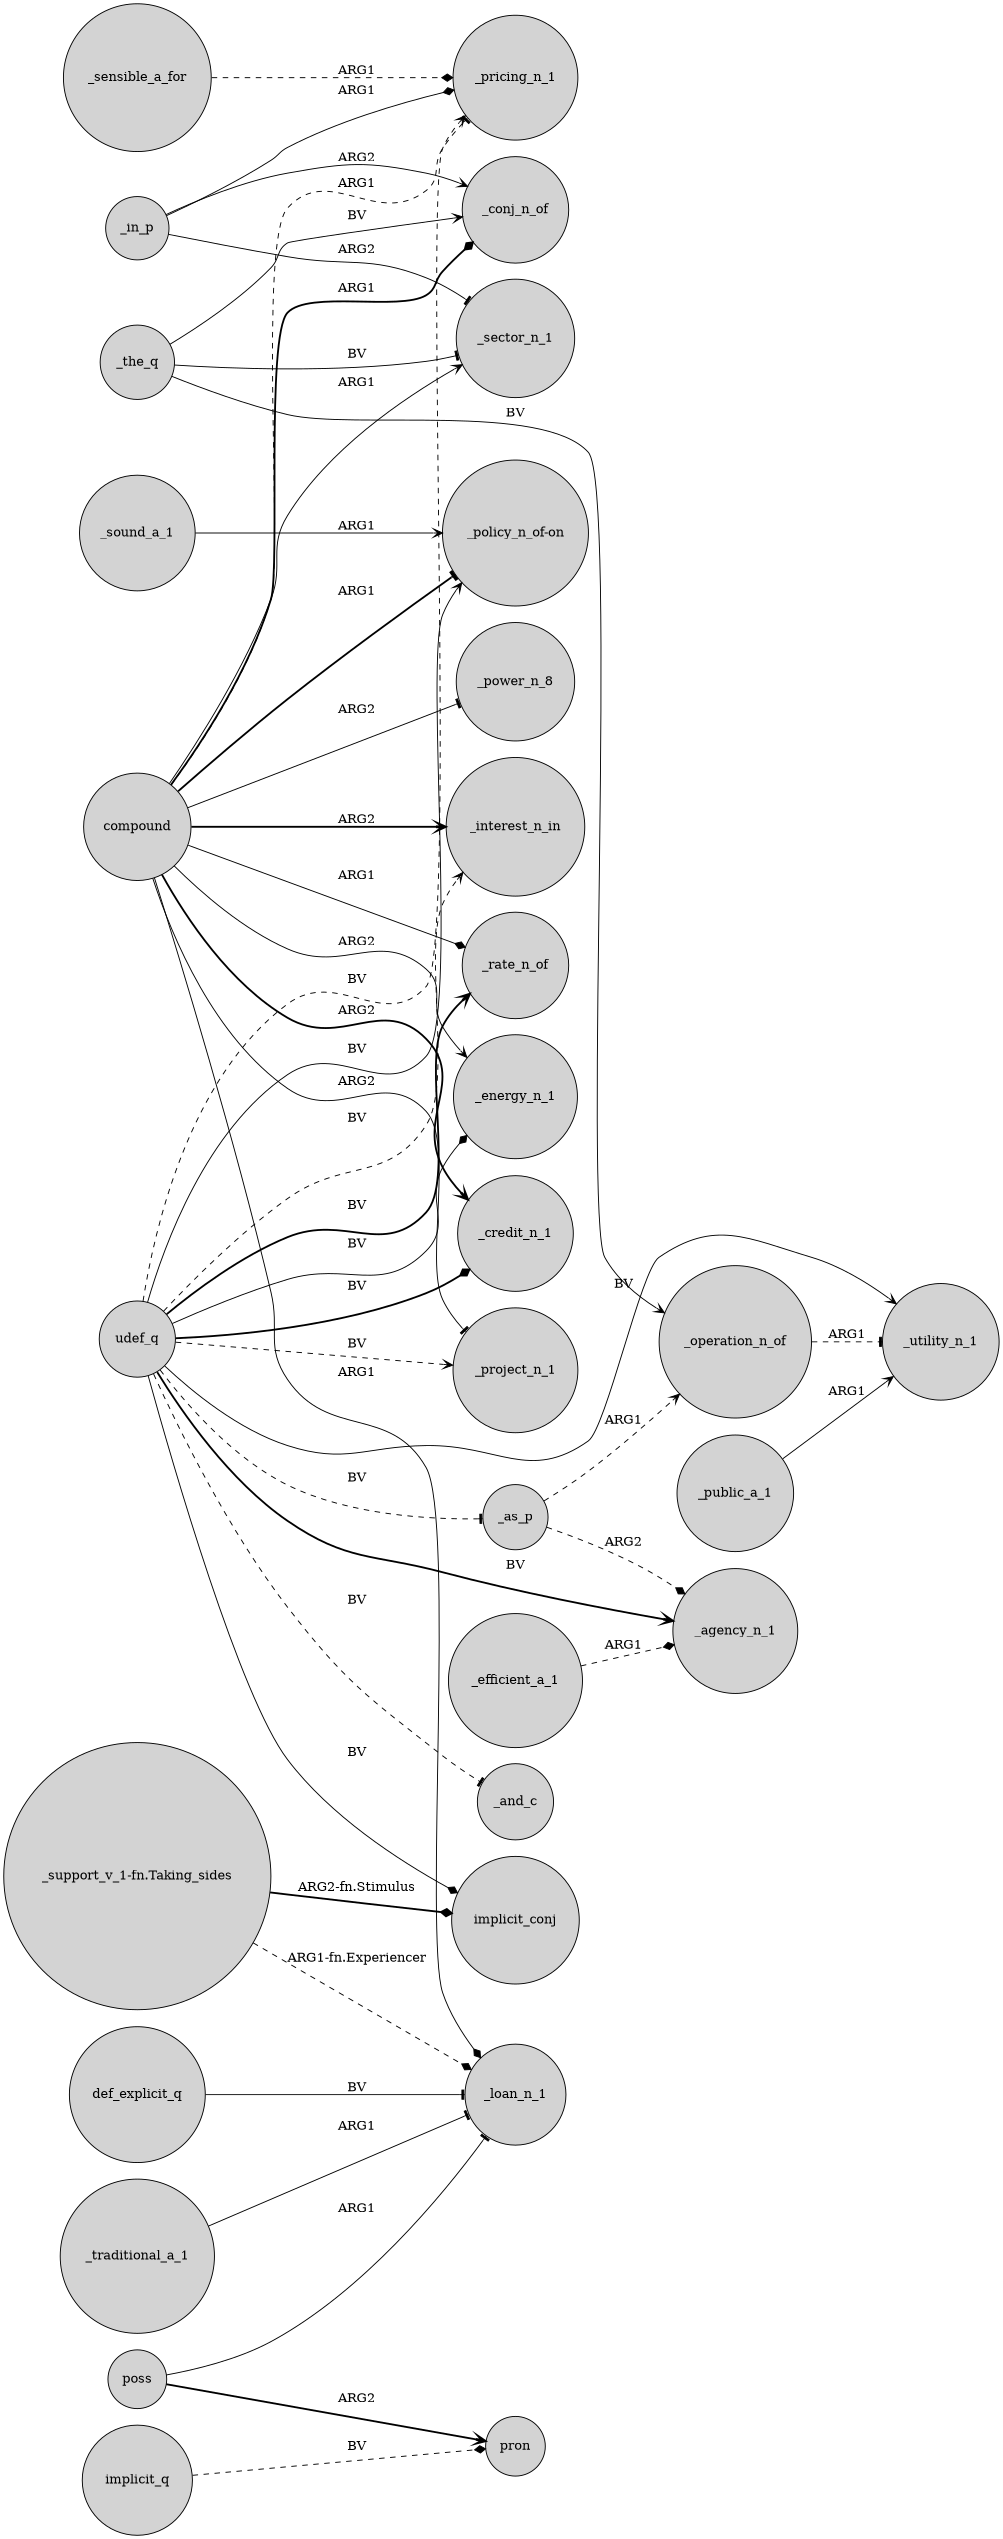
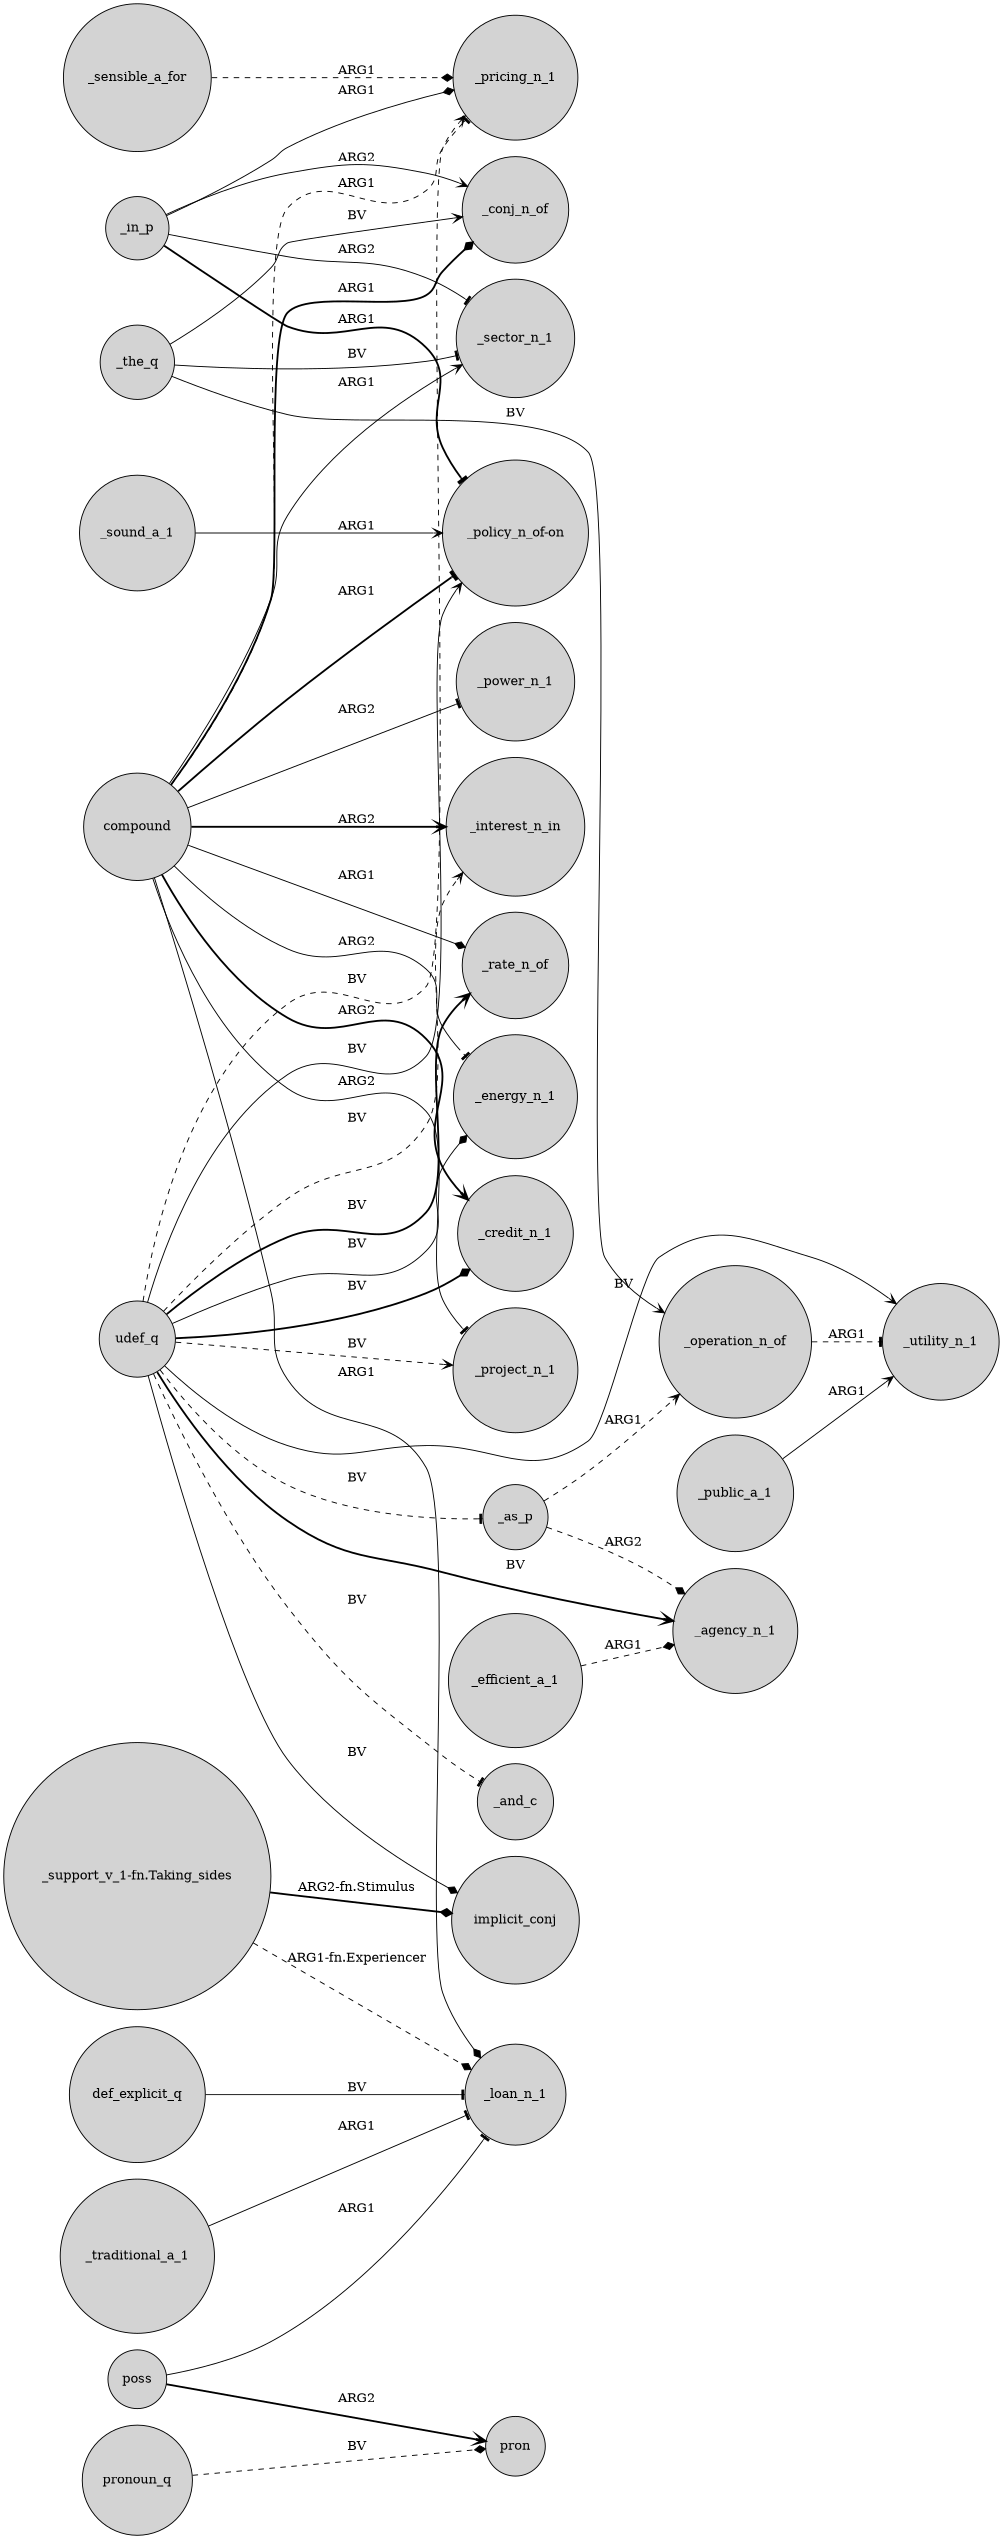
edge "_in_p" -> "_policy_n_of-on": added, label "ARG1"
node "_power_n_8": label "_power_n_8" -> "_power_n_1"
edge "compound" -> "_energy_n_1": arrowhead vee -> tee
node "implicit_q": label "implicit_q" -> "pronoun_q"
